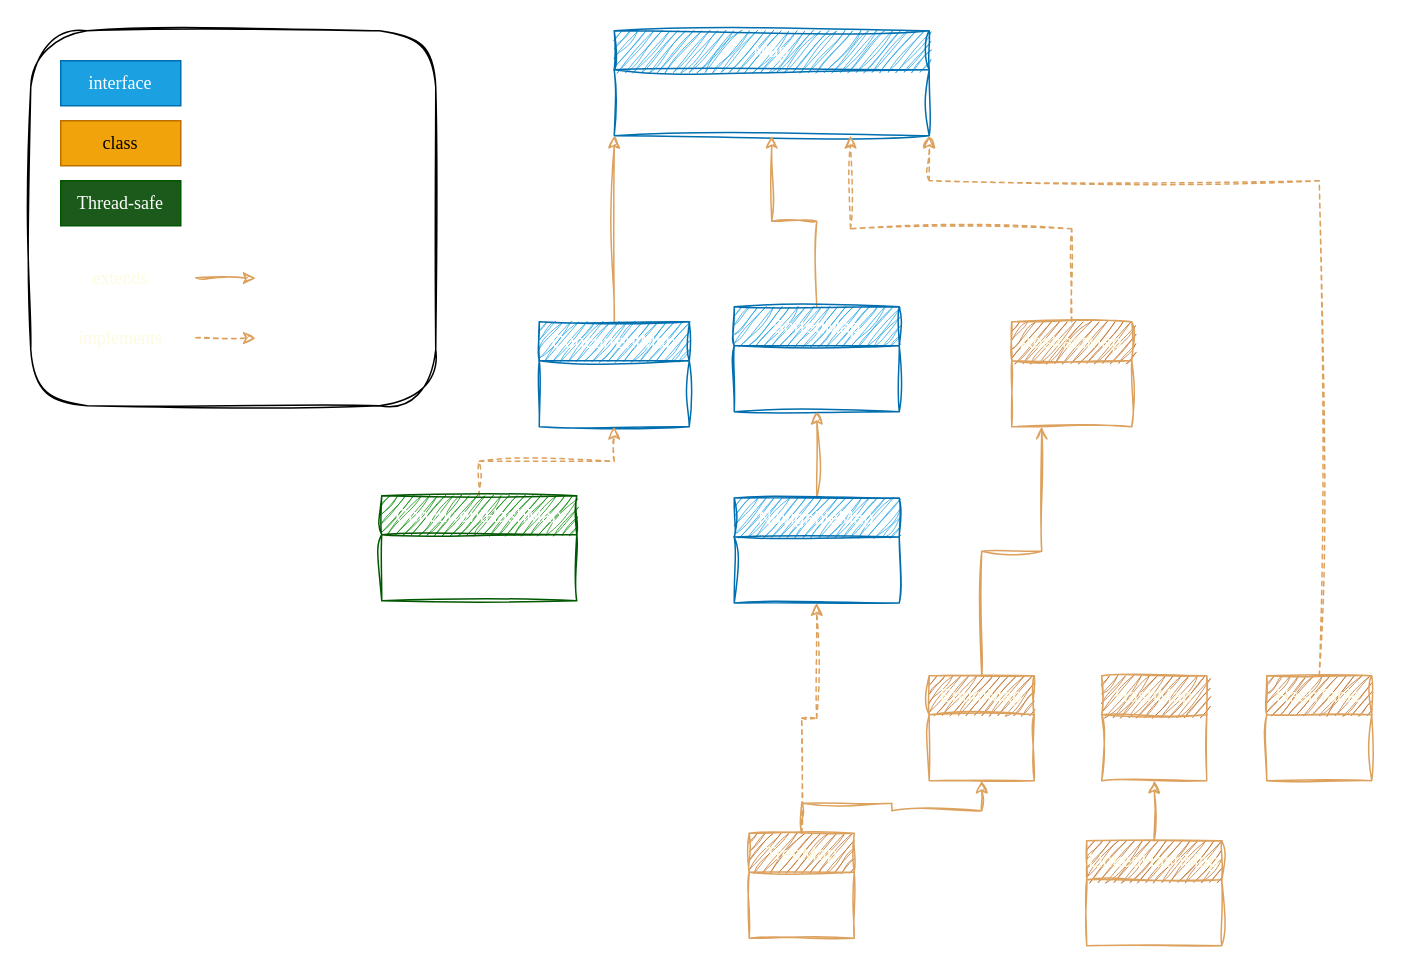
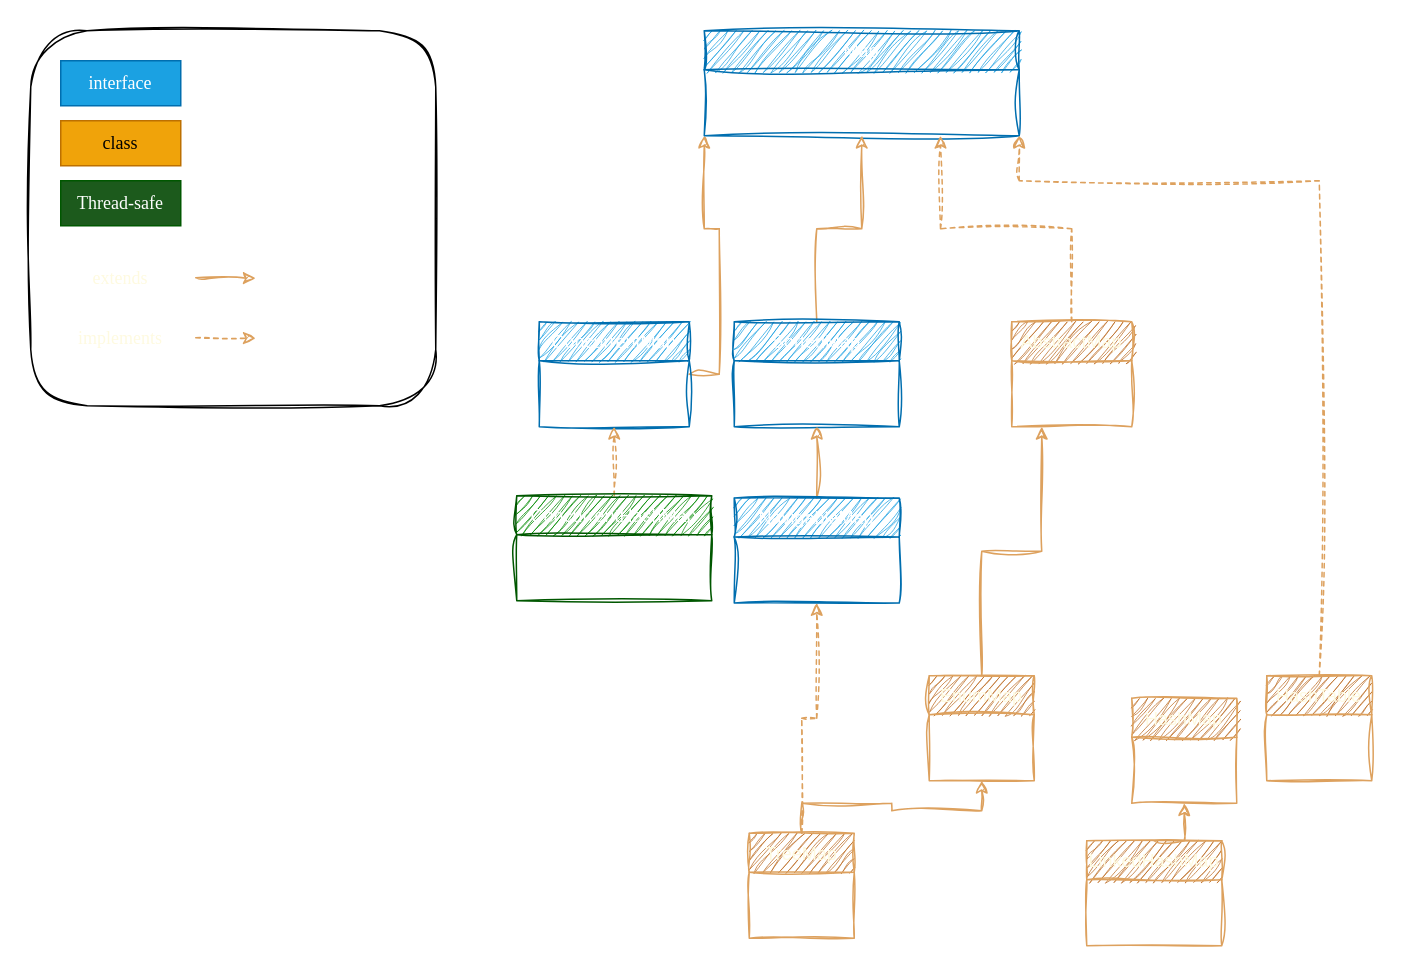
node "Map": moved (772, 83) -> (862, 83)
node "SortedMap": moved (817, 359) -> (817, 374)
edge "EnumMap" -> "AbstractMap": arrowhead open -> classic
node "ConcurrentHashMap": moved (479, 548) -> (614, 548)
node "HashMap": moved (1154, 728) -> (1184, 751)
